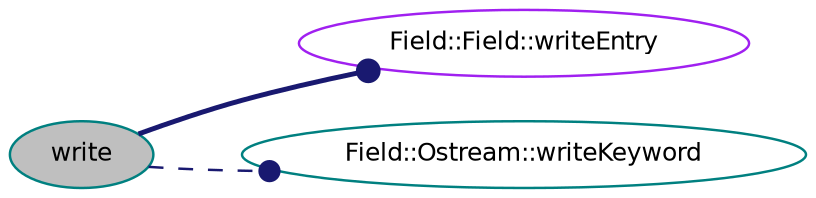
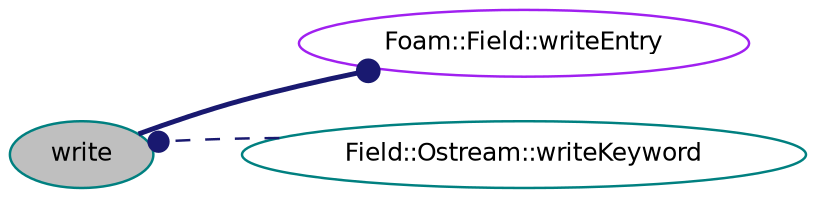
node "Field::Field::writeEntry": label "Field::Field::writeEntry" -> "Foam::Field::writeEntry"
edge "write" -> "Field::Ostream::writeKeyword": reversed
